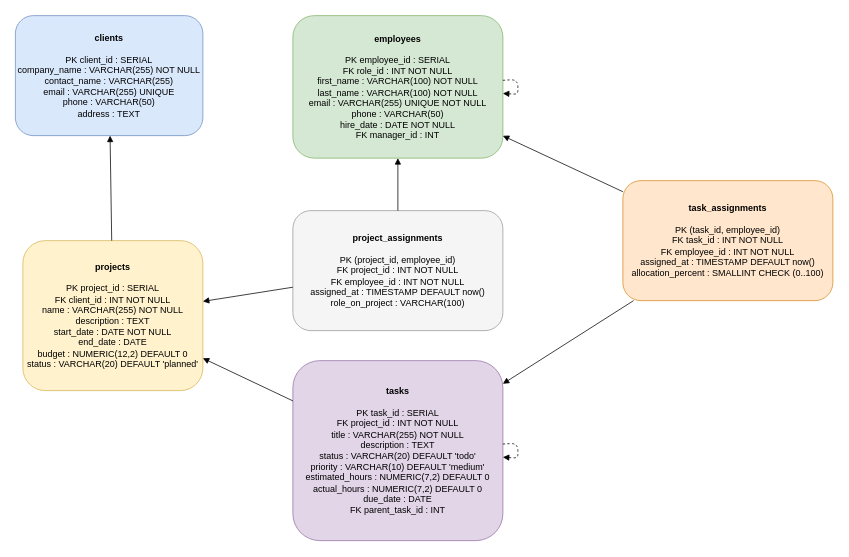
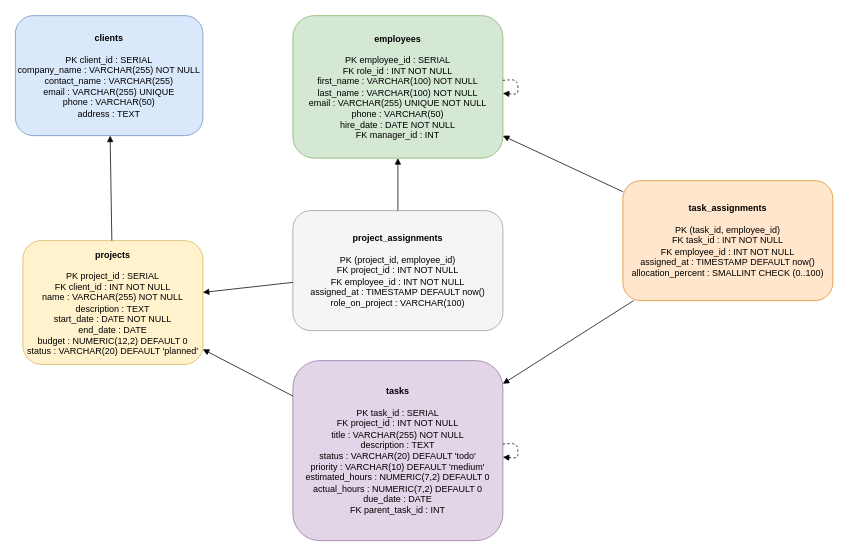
node "projects PK project_id : SERIAL FK client_id : INT NOT NULL name : VARCHAR(255) NOT NULL description : TEXT start_date : DATE NOT NULL end_date : DATE budget : NUMERIC(12,2) DEFAULT 0 status : VARCHAR(20) DEFAULT 'planned'": size 180x150 -> 180x124
